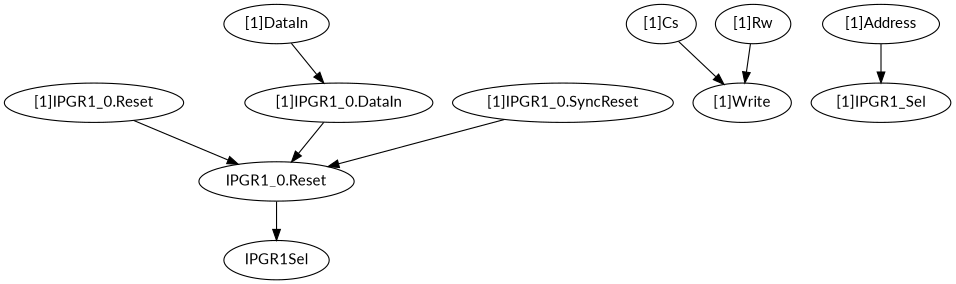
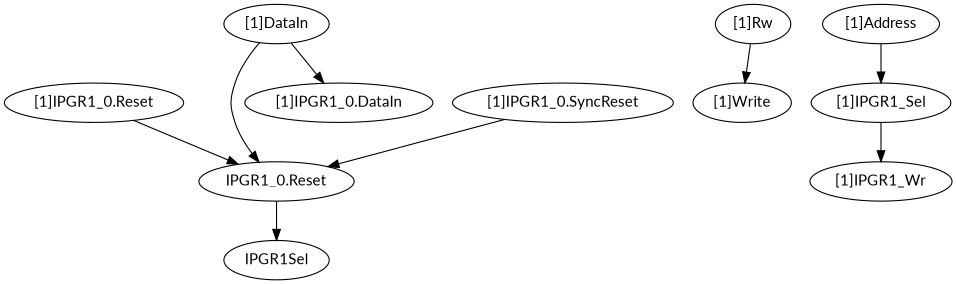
node "[1]Cs": removed
edge "[1]IPGR1_0.DataIn" -> "IPGR1_0.Reset": now "[1]DataIn" -> "IPGR1_0.Reset"
node "[1]IPGR1_Wr": added
